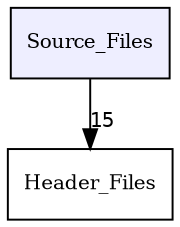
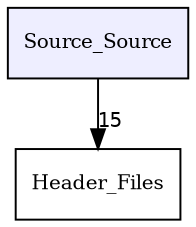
node "Source_Files": label "Source_Files" -> "Source_Source"
